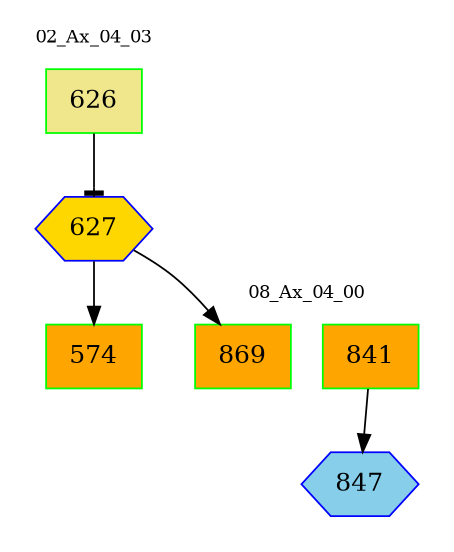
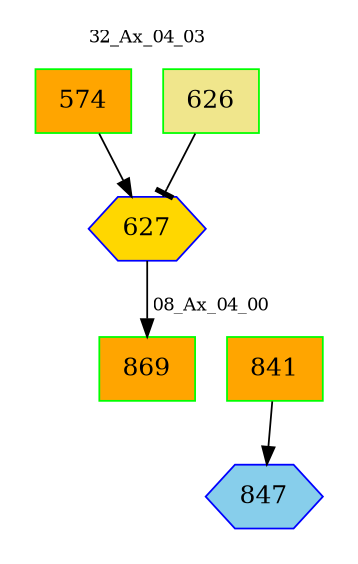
cluster "02_Ax_04_03": label "02_Ax_04_03" -> "32_Ax_04_03"
edge "627" -> "574": reversed
